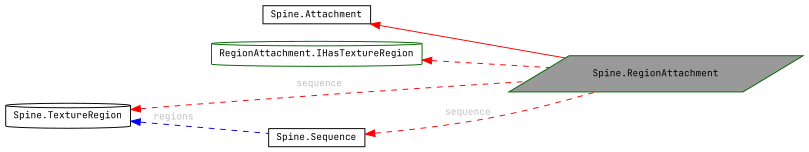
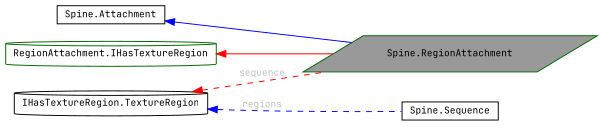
edge "Spine.RegionAttachment" -> "Spine.Attachment": color red -> blue
edge "Spine.RegionAttachment" -> "RegionAttachment.IHasTextureRegion": style dashed -> solid
node "Spine.TextureRegion": label "Spine.TextureRegion" -> "IHasTextureRegion.TextureRegion"
edge "Spine.RegionAttachment" -> "Spine.Sequence": removed, label "sequence"
